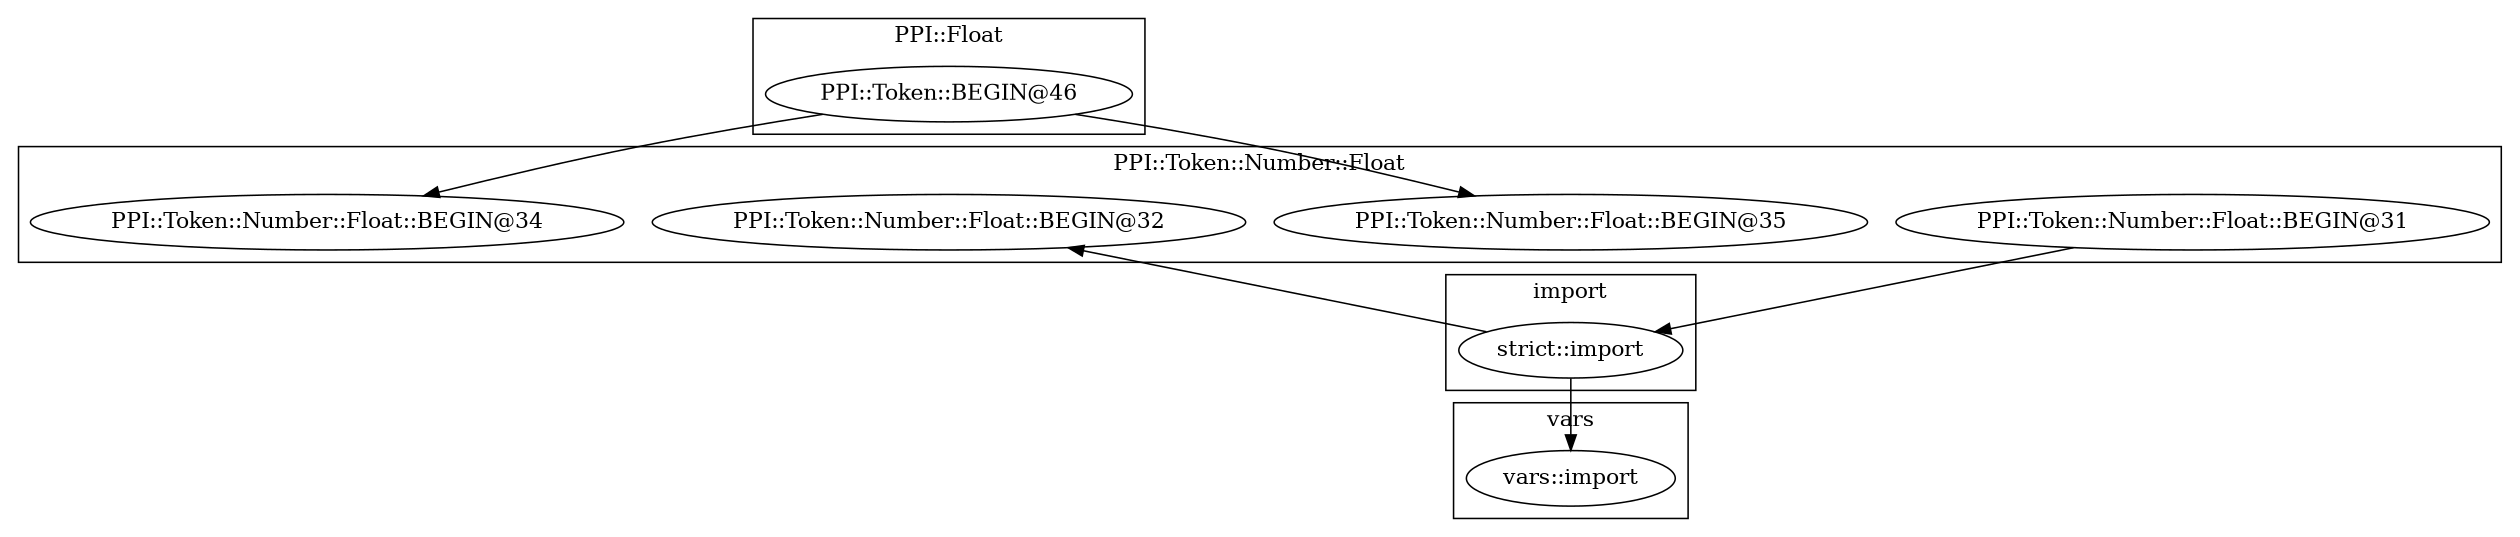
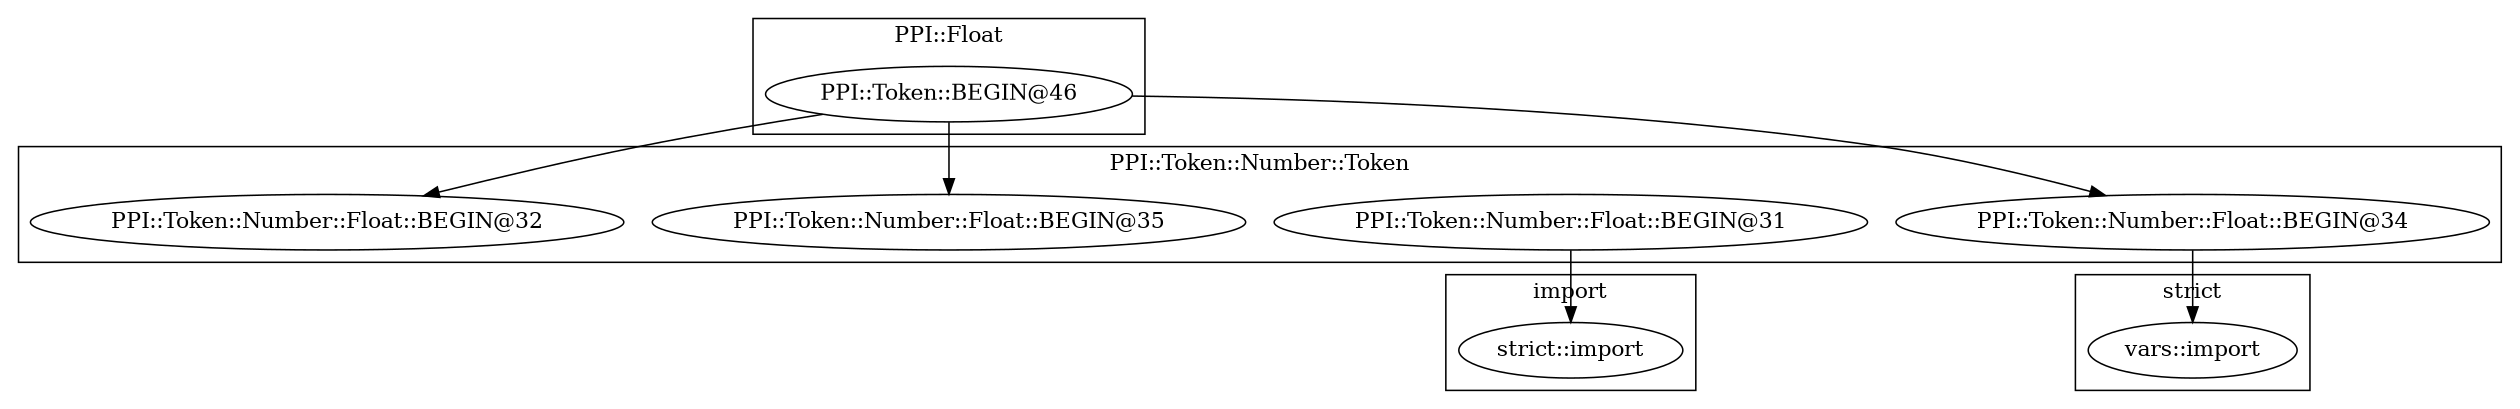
cluster "PPI::Token::Number::Float": label "PPI::Token::Number::Float" -> "PPI::Token::Number::Token"
edge "strict::import" -> "PPI::Token::Number::Float::BEGIN@32": now "PPI::Token::BEGIN@46" -> "PPI::Token::Number::Float::BEGIN@32"
edge "strict::import" -> "vars::import": now "PPI::Token::Number::Float::BEGIN@34" -> "vars::import"
cluster "vars": label "vars" -> "strict"
